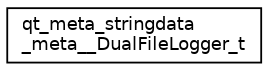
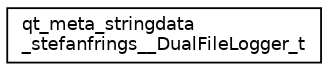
node "qt_meta_stringdata _meta__DualFileLogger_t": label "qt_meta_stringdata _meta__DualFileLogger_t" -> "qt_meta_stringdata _stefanfrings__DualFileLogger_t"
